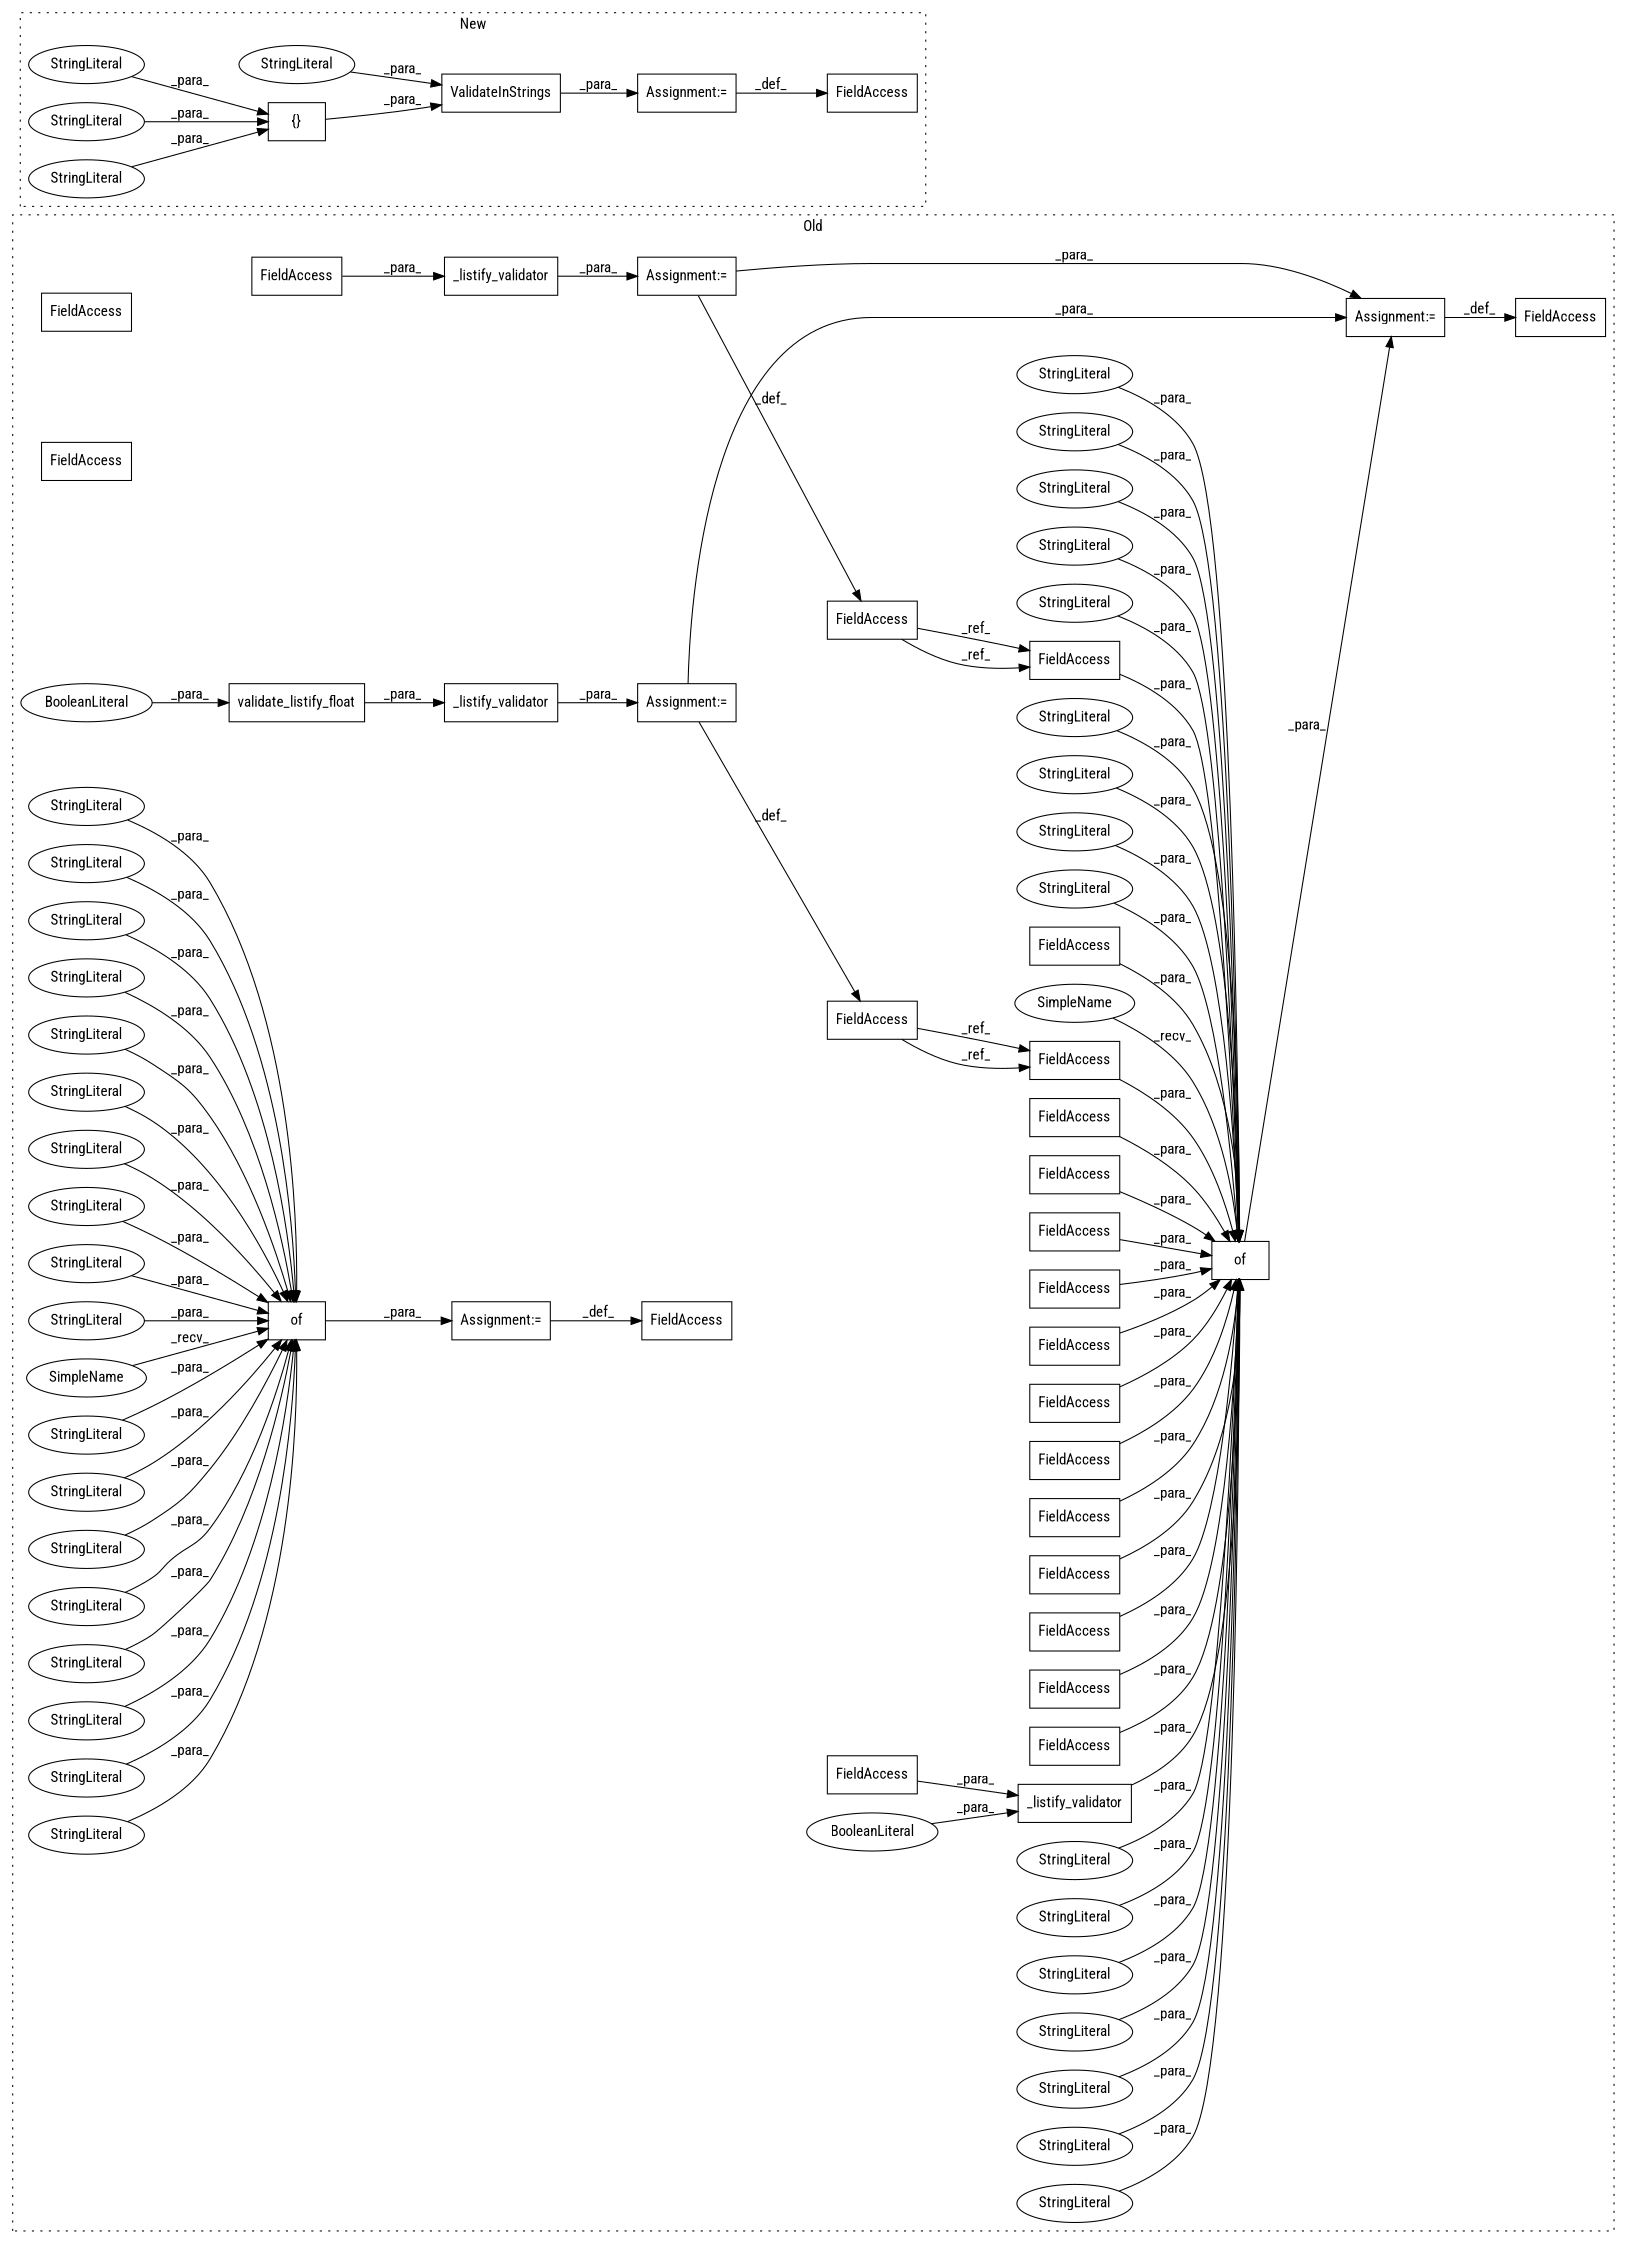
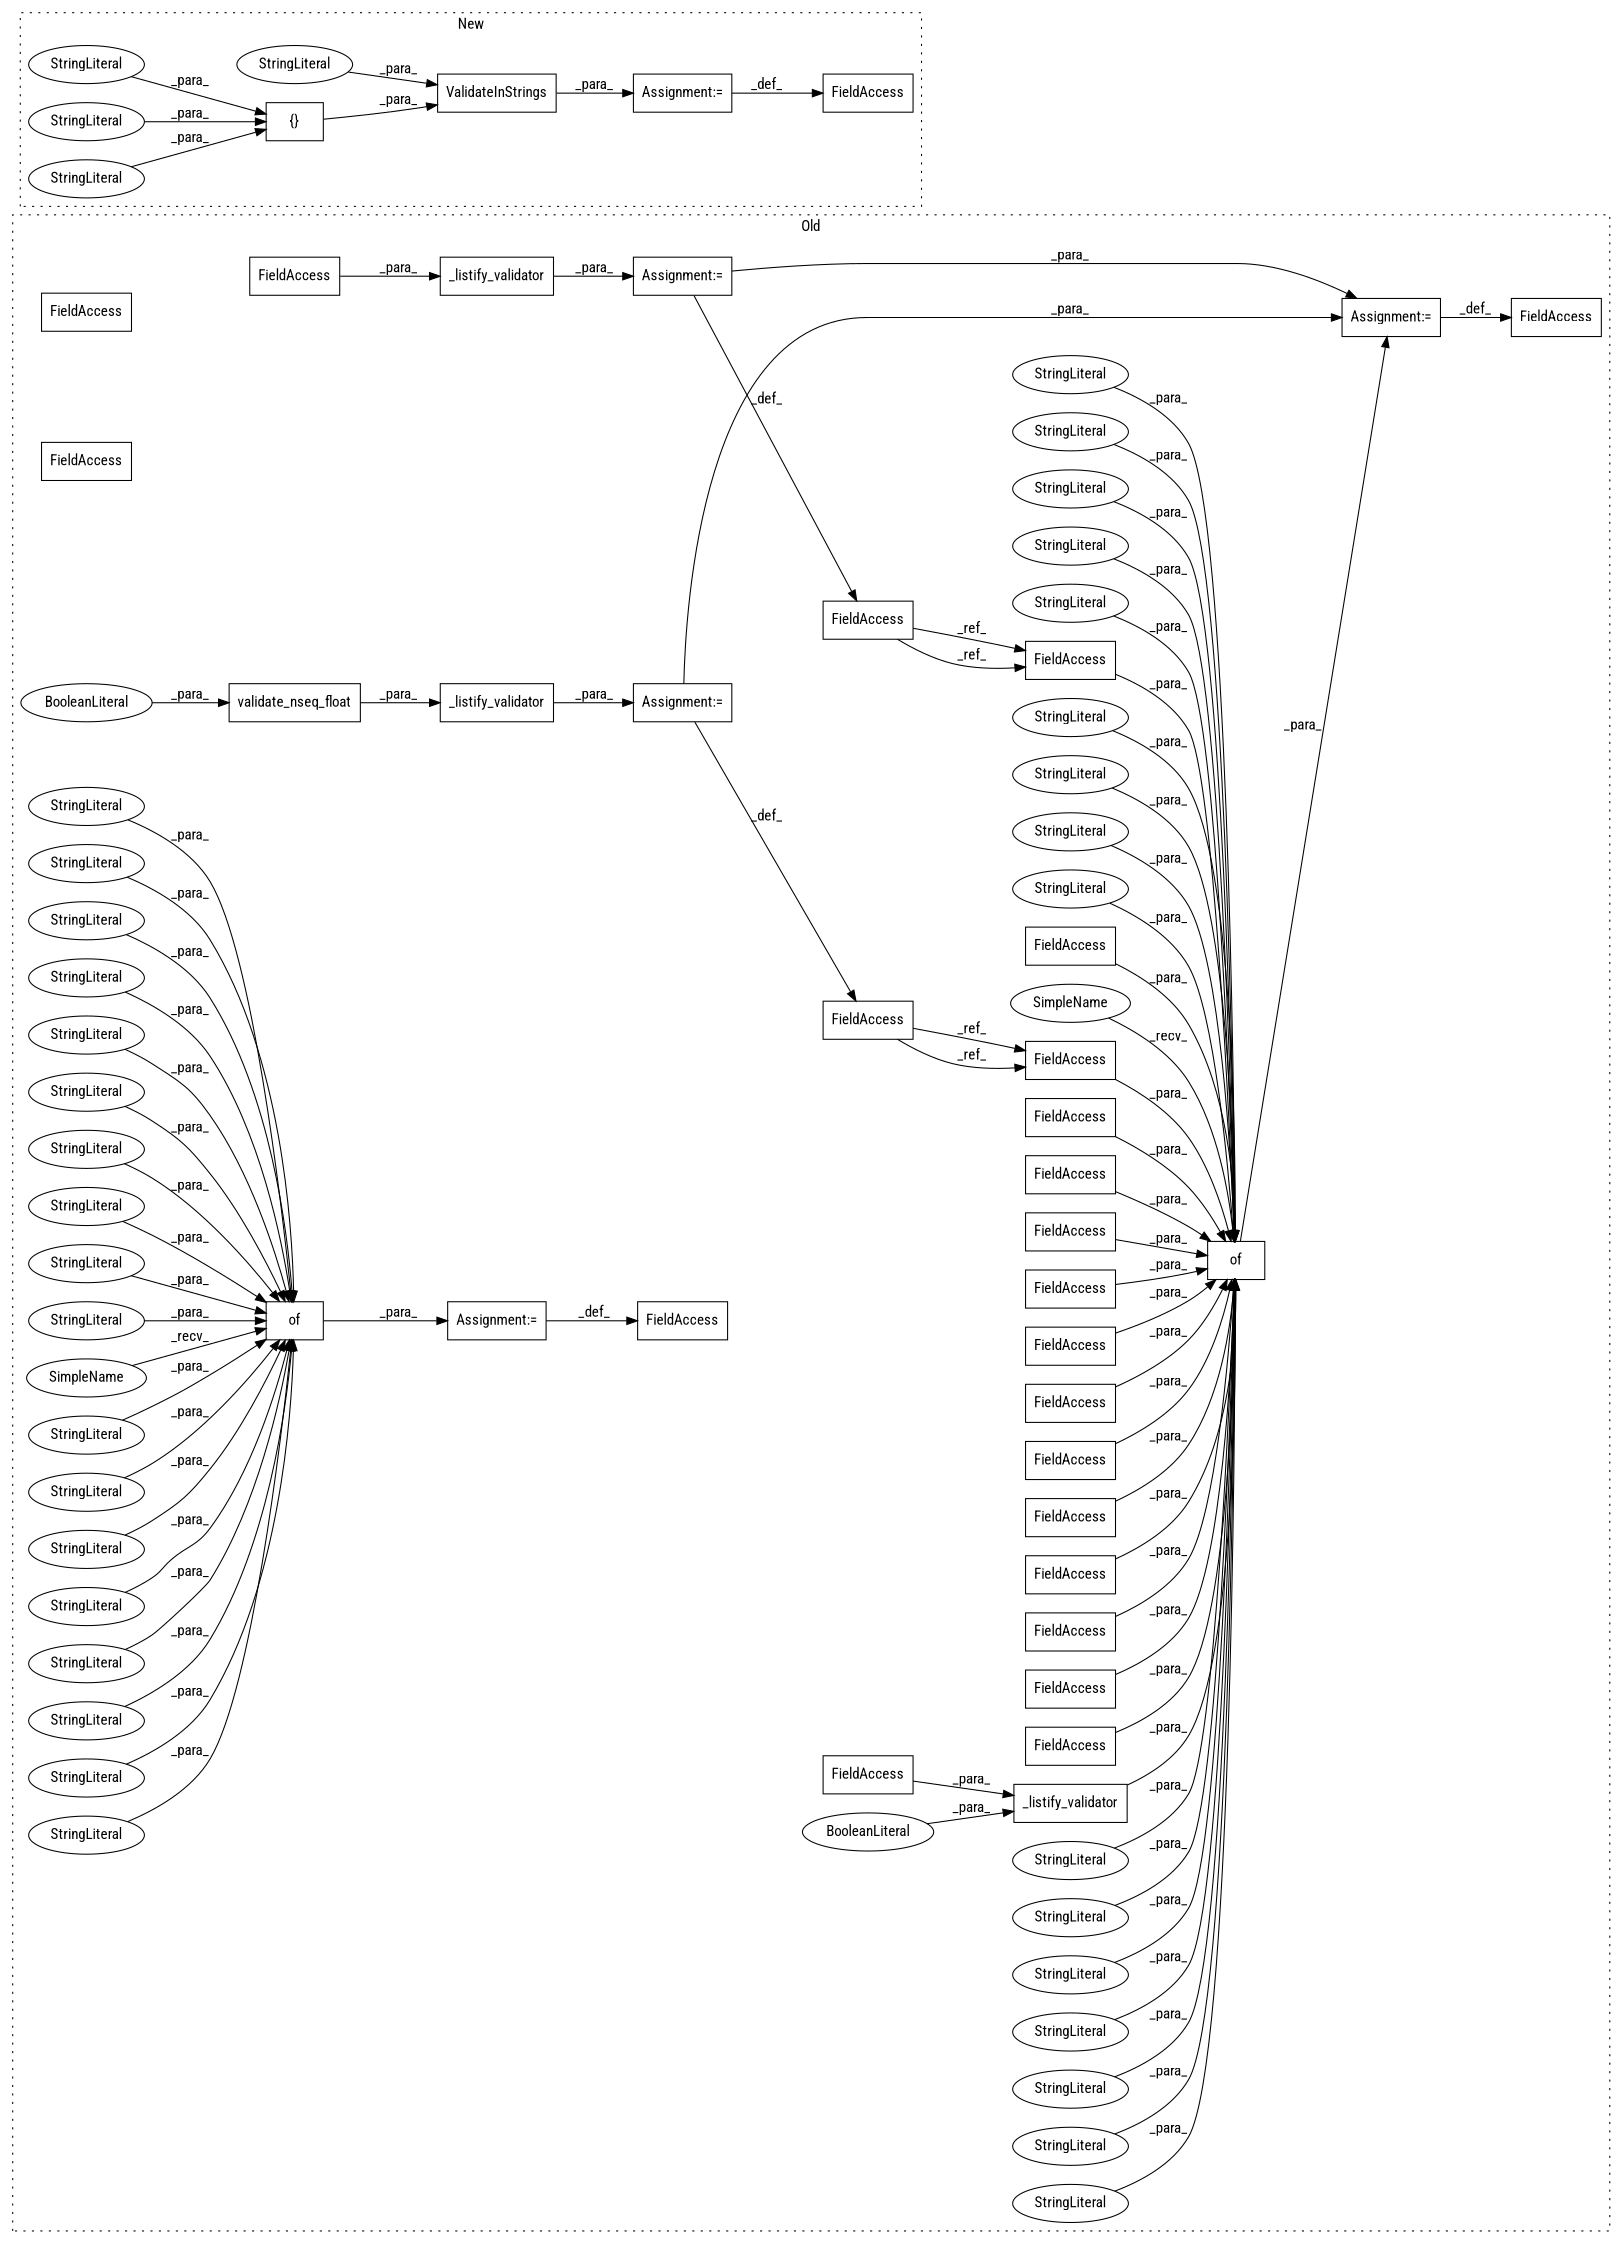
node "validate_listify_float": label "validate_listify_float" -> "validate_nseq_float"
